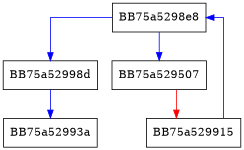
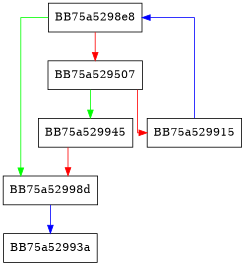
edge "BB75a5298e8" -> "BB75a52998d": color blue -> green
edge "BB75a5298e8" -> "BB75a529507": color blue -> red
node "BB75a529945": added
